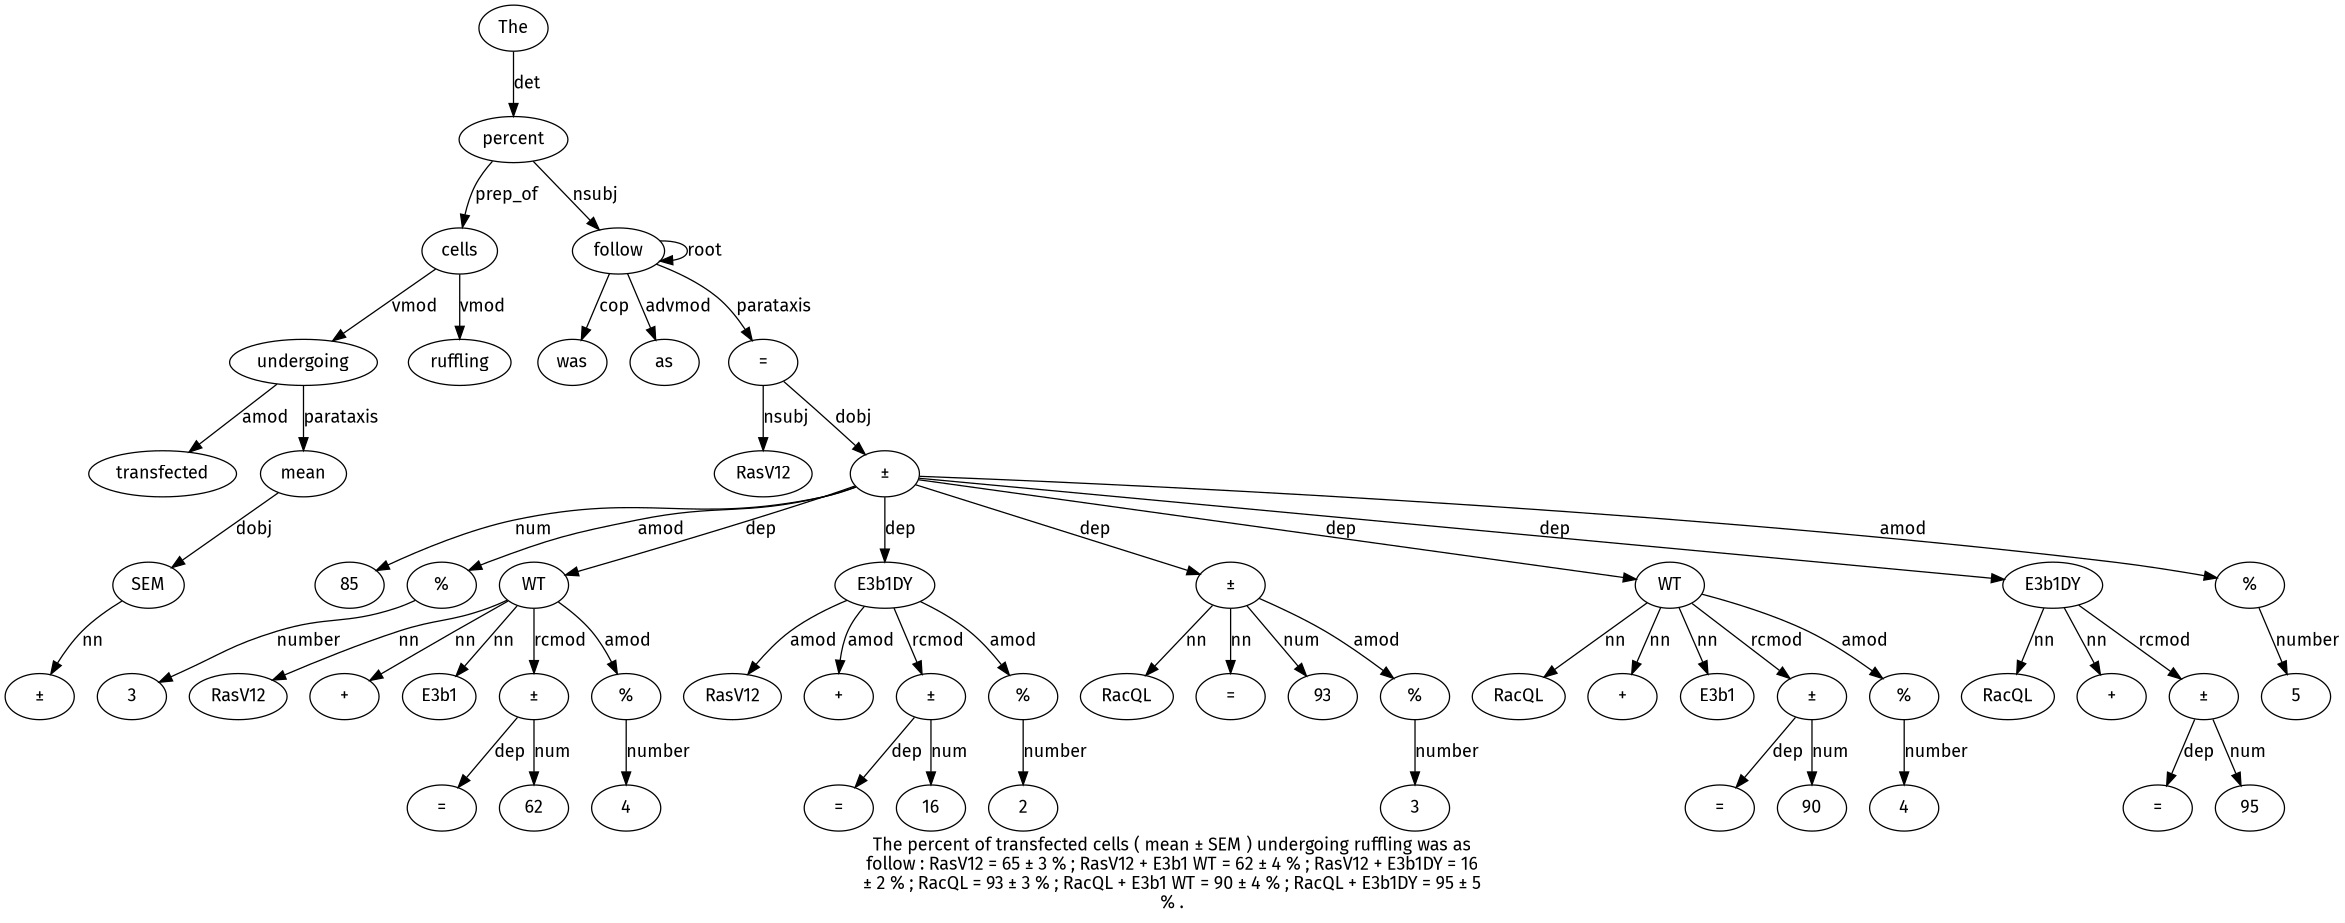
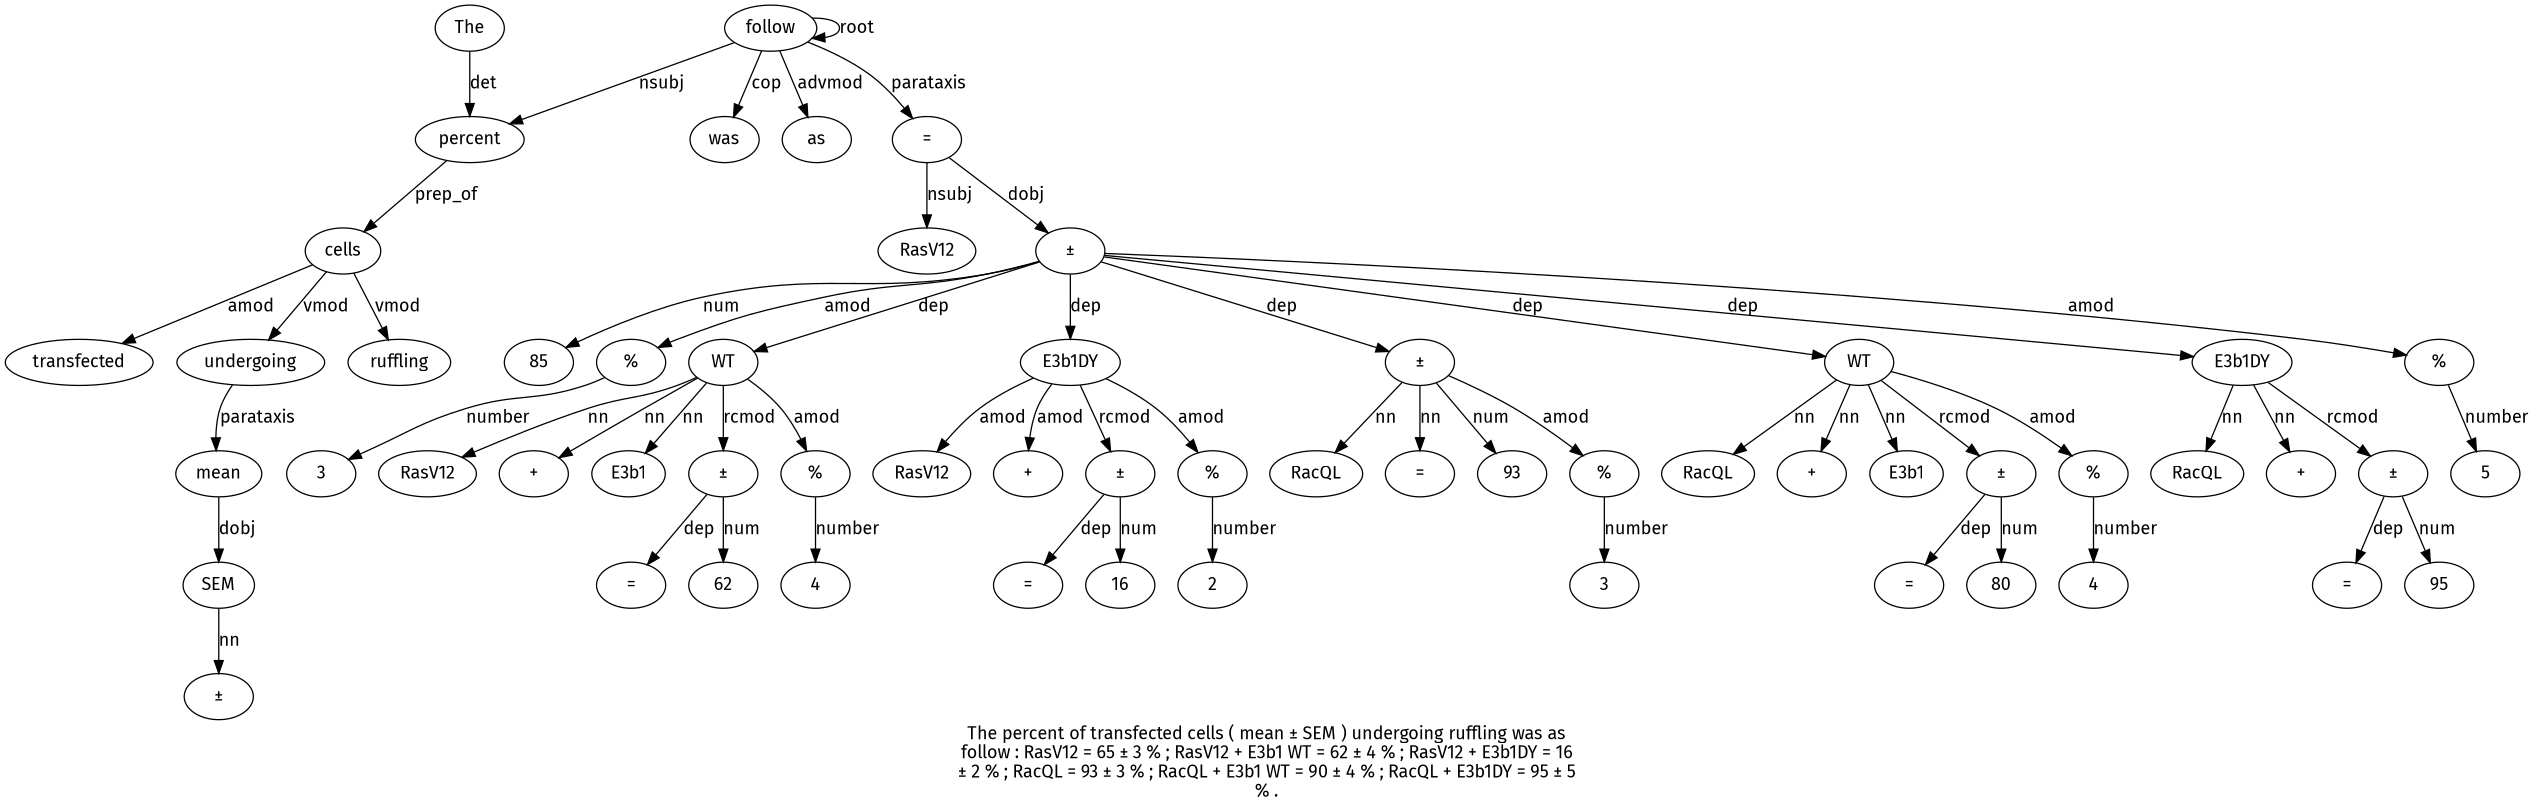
edge "percent" -> "follow": reversed
edge "undergoing" -> "transfected": now "cells" -> "transfected"
node "90": label "90" -> "80"
